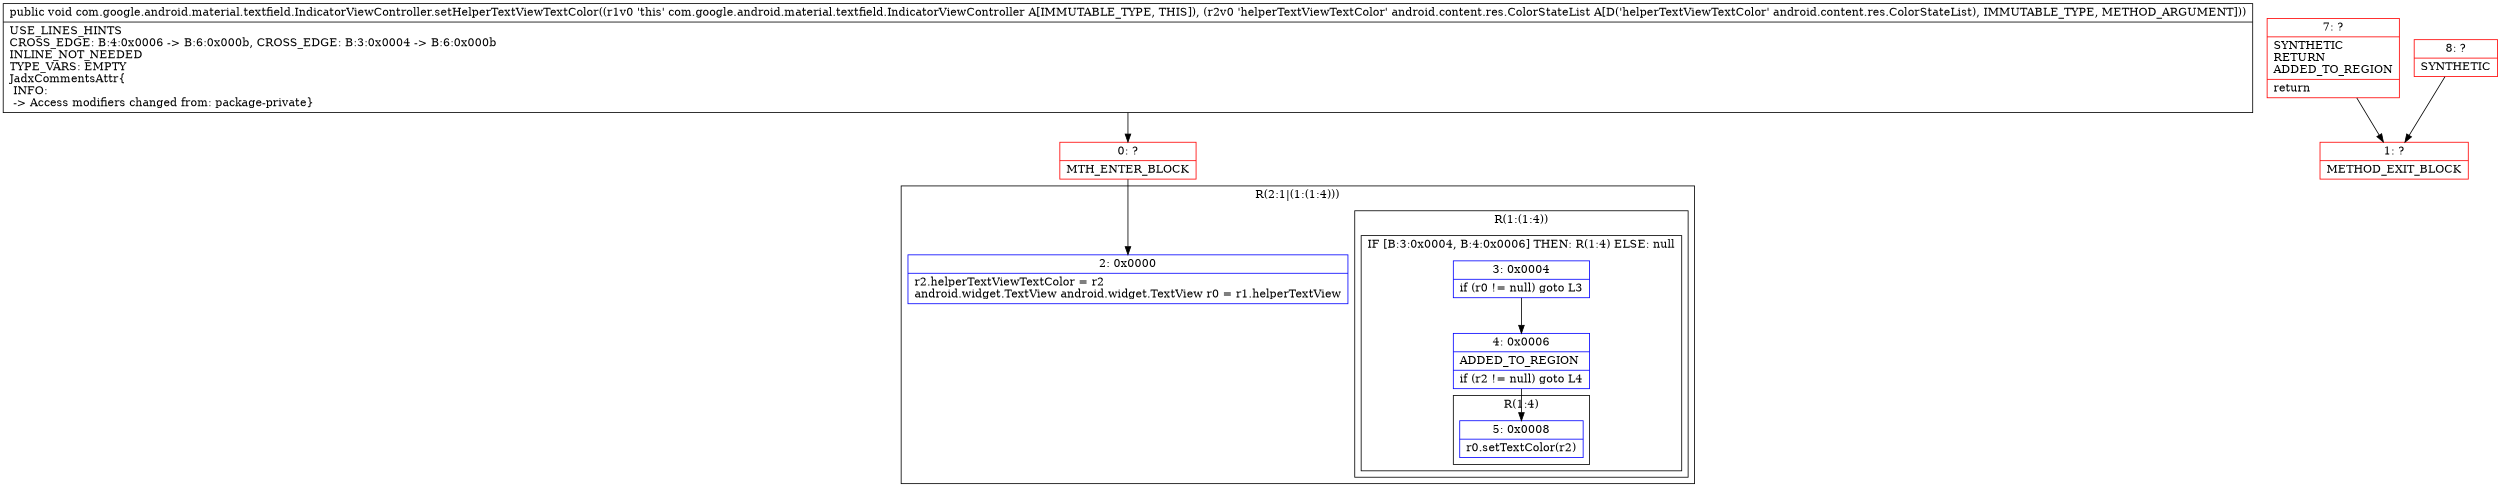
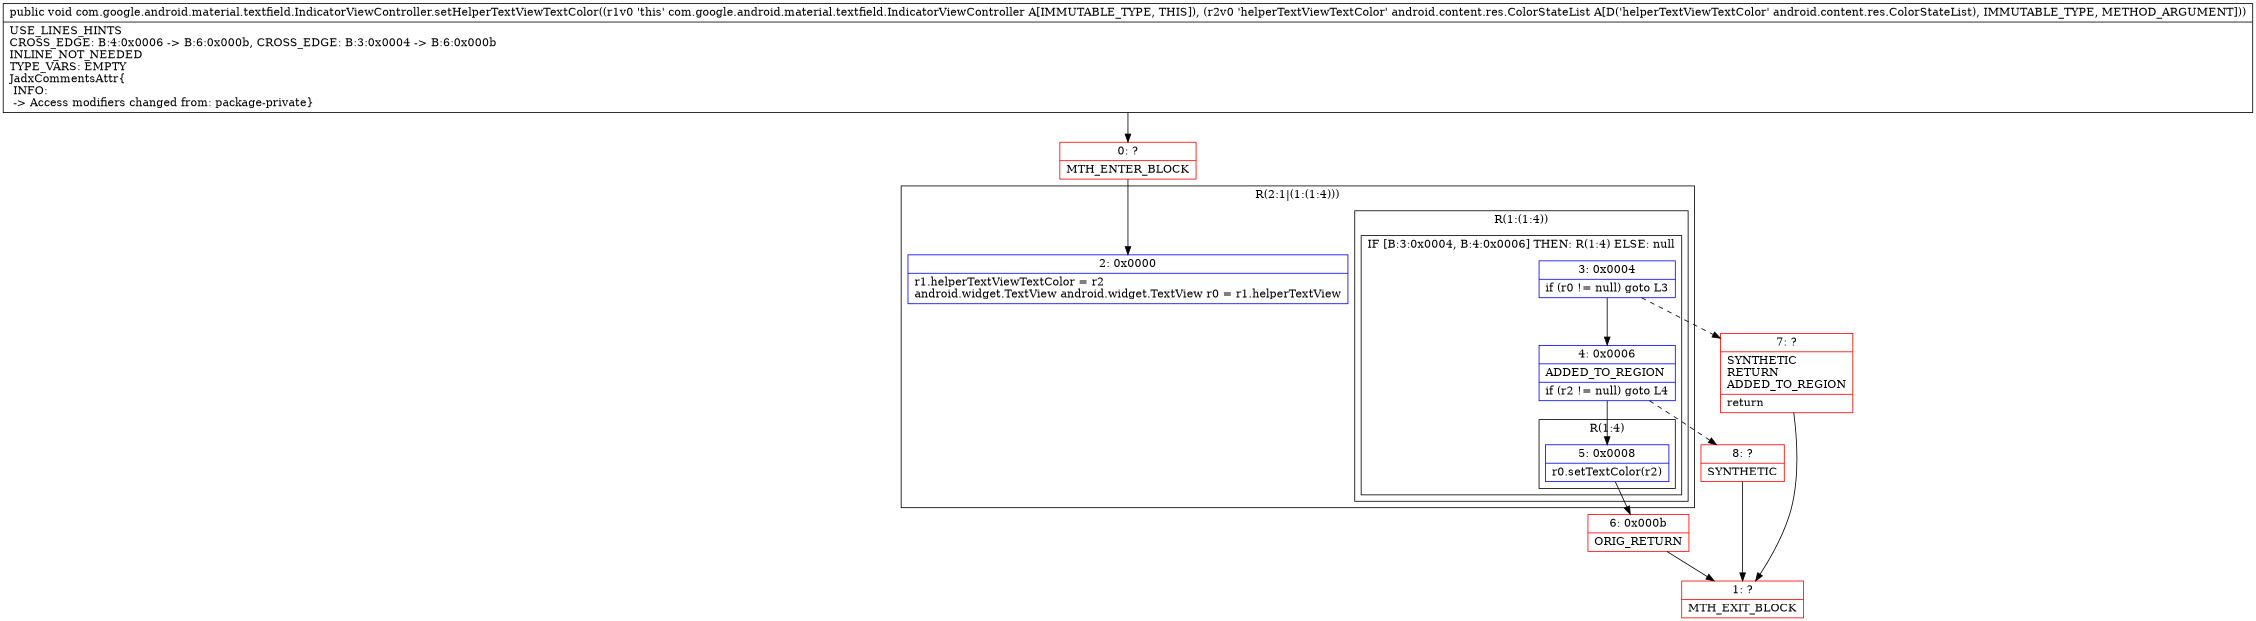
node "1: ?": text "METHOD_EXIT_BLOCK" -> "MTH_EXIT_BLOCK"
node "2: 0x0000": text "r2.helperTextViewTextColor = r2" -> "r1.helperTextViewTextColor = r2"
edge "3: 0x0004" -> "7: ?": added
edge "4: 0x0006" -> "8: ?": added
node "6: 0x000b": added
